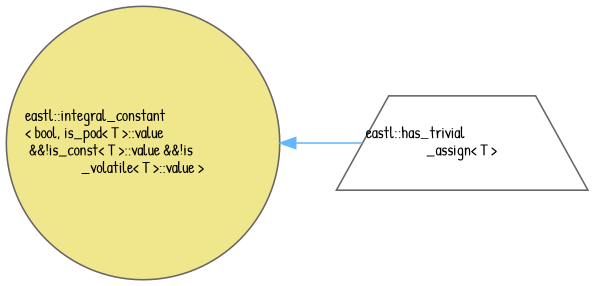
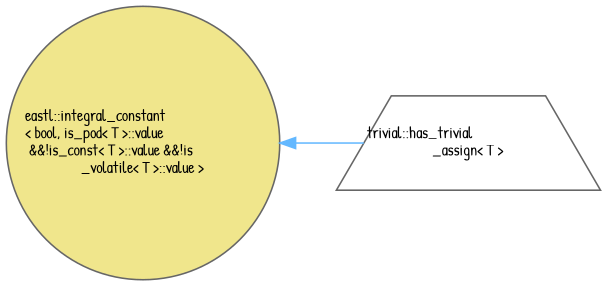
node "eastl::has_trivial _assign< T >": label "eastl::has_trivial _assign< T >" -> "trivial::has_trivial _assign< T >"
